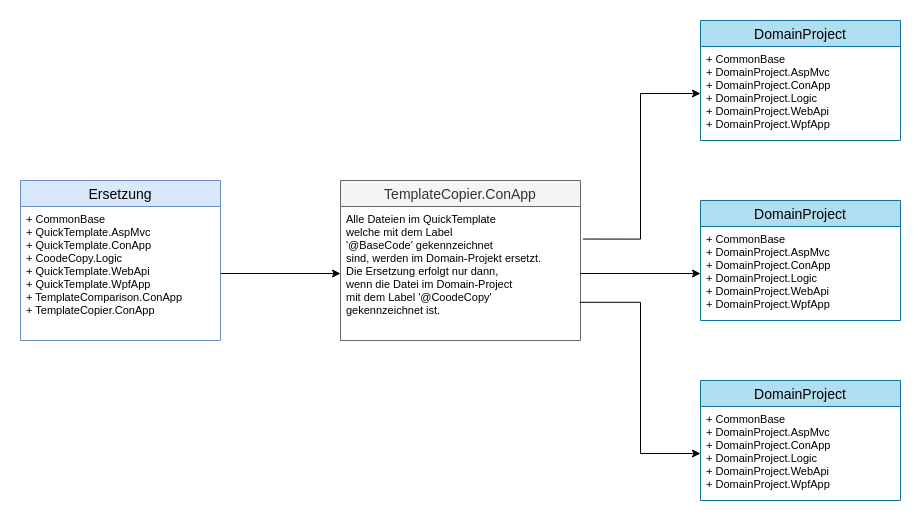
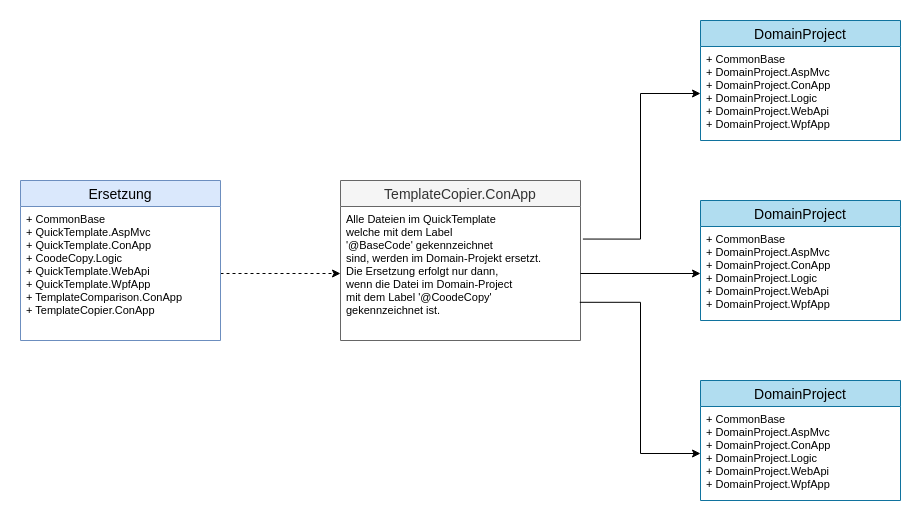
edge "+ CommonBase + QuickTemplate.AspMvc + QuickTemplate.ConApp + CoodeCopy.Logic + QuickTemplate.WebApi + QuickTemplate.WpfApp + TemplateComparison.ConApp + TemplateCopier.ConApp" -> "Alle Dateien im QuickTemplate welche mit dem Label '@BaseCode' gekennzeichnet sind, werden im Domain-Projekt ersetzt. Die Ersetzung erfolgt nur dann, wenn die Datei im Domain-Project mit dem Label '@CoodeCopy' gekennzeichnet ist.": style solid -> dashed
